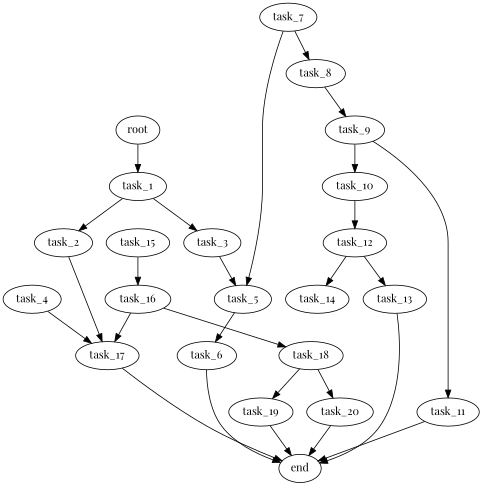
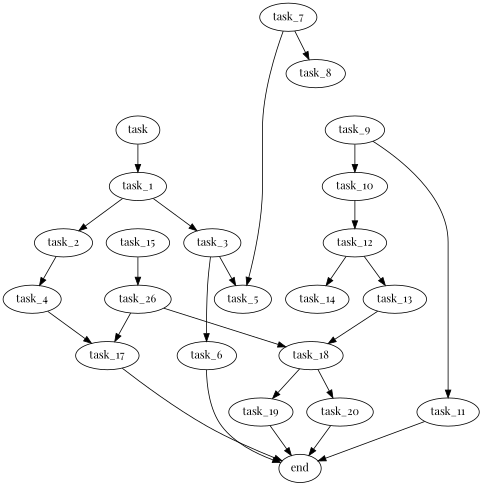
edge "task_8" -> "task_9": removed
node "root": label "root" -> "task"
edge "task_2" -> "task_17": now "task_2" -> "task_4"
node "task_16": label "task_16" -> "task_26"
edge "task_5" -> "task_6": now "task_3" -> "task_6"
edge "task_13" -> "end": now "task_13" -> "task_18"
